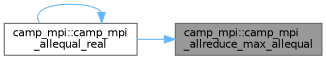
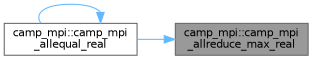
node "camp_mpi::camp_mpi _allreduce_max_allequal": label "camp_mpi::camp_mpi _allreduce_max_allequal" -> "camp_mpi::camp_mpi _allreduce_max_real"
